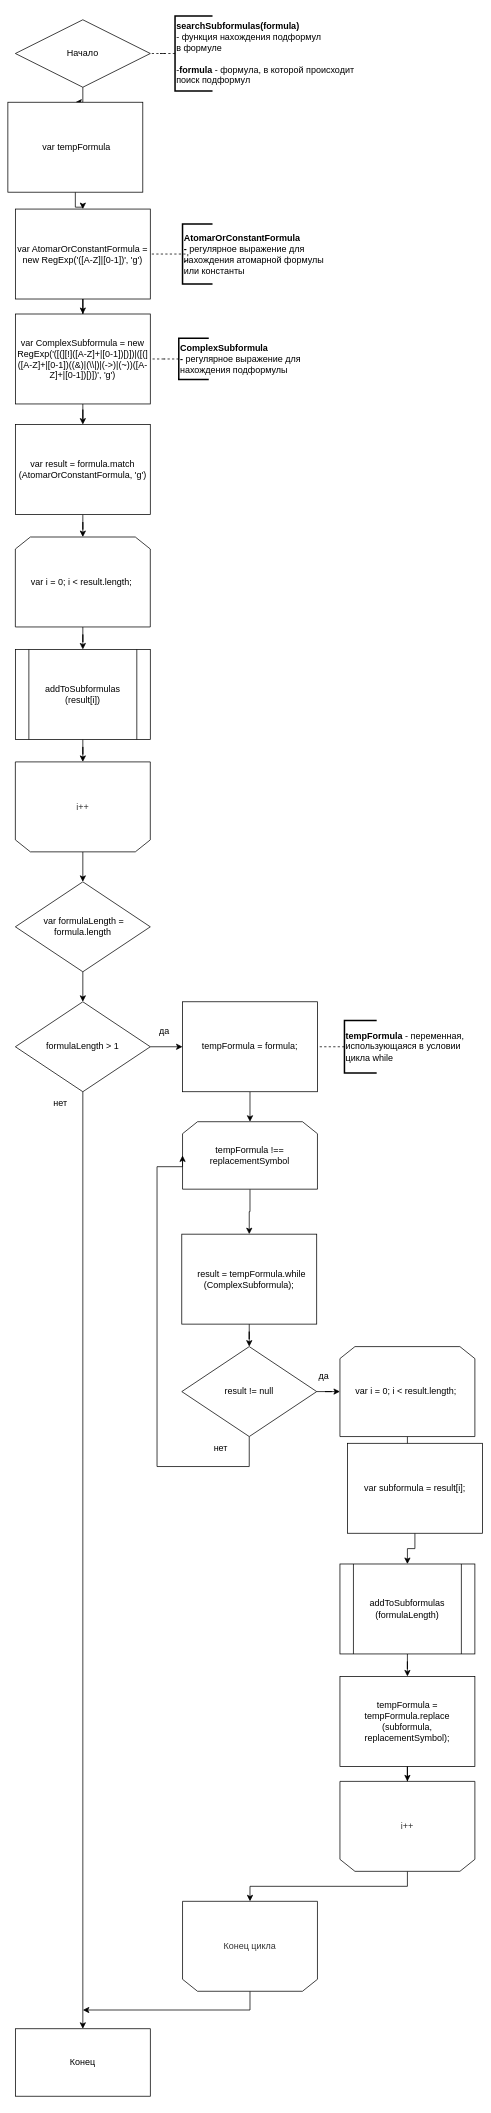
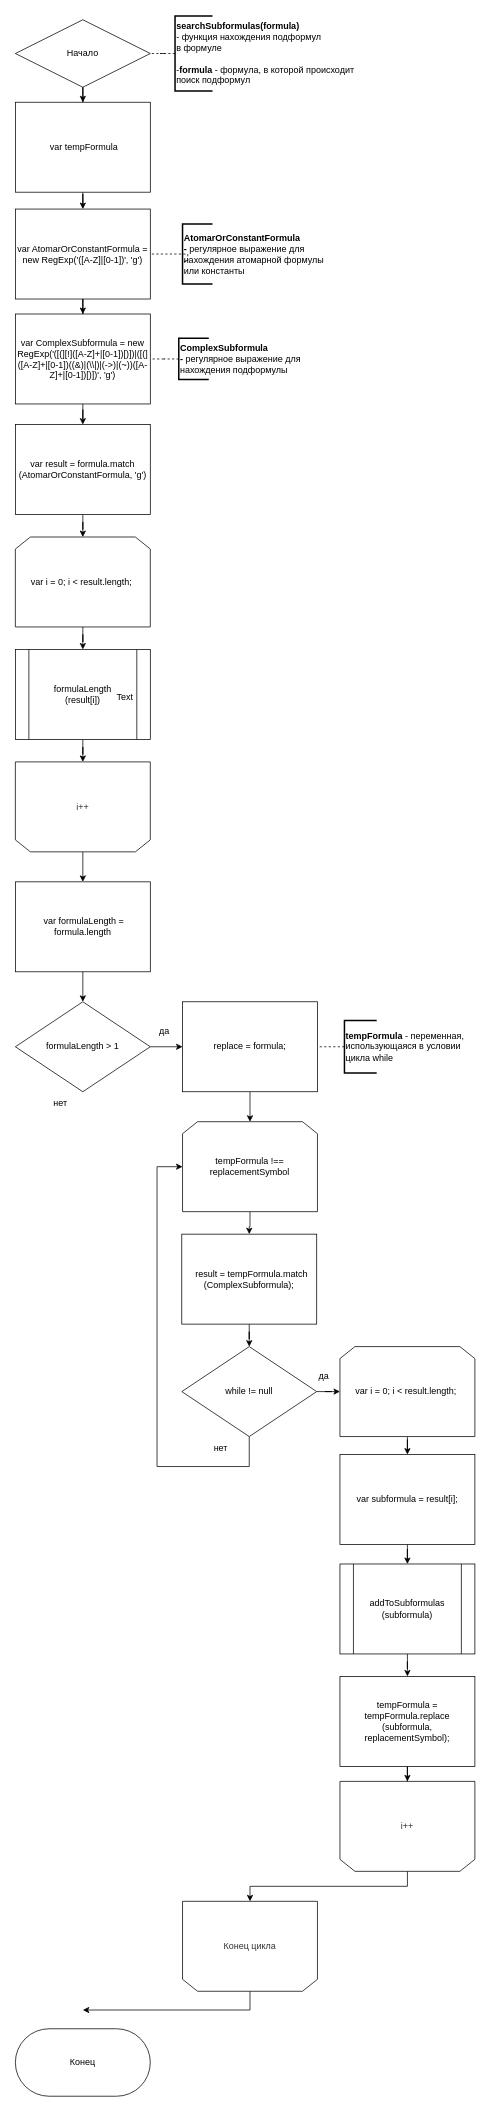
node "var tempFormula": moved (75, 147) -> (83, 147)
node "addToSubformulas (result[i])": label "addToSubformulas (result[i])" -> "formulaLength (result[i])"
node "Text": added
node "var formulaLength = formula.length": shape diamond -> rectangle
node "tempFormula = formula;": label "tempFormula = formula;" -> "replace = formula;"
node "tempFormula !== replacementSymbol": size 135x68 -> 135x90
node "result = tempFormula.while (ComplexSubformula);": label "result = tempFormula.while (ComplexSubformula);" -> "result = tempFormula.match (ComplexSubformula);"
node "result != null": label "result != null" -> "while != null"
node "var subformula = result[i];": moved (415, 1488) -> (408, 1500)
node "addToSubformulas (formulaLength)": label "addToSubformulas (formulaLength)" -> "addToSubformulas (subformula)"
edge "formulaLength > 1" -> "Конец": removed
node "Конец": shape rectangle -> rounded rectangle
